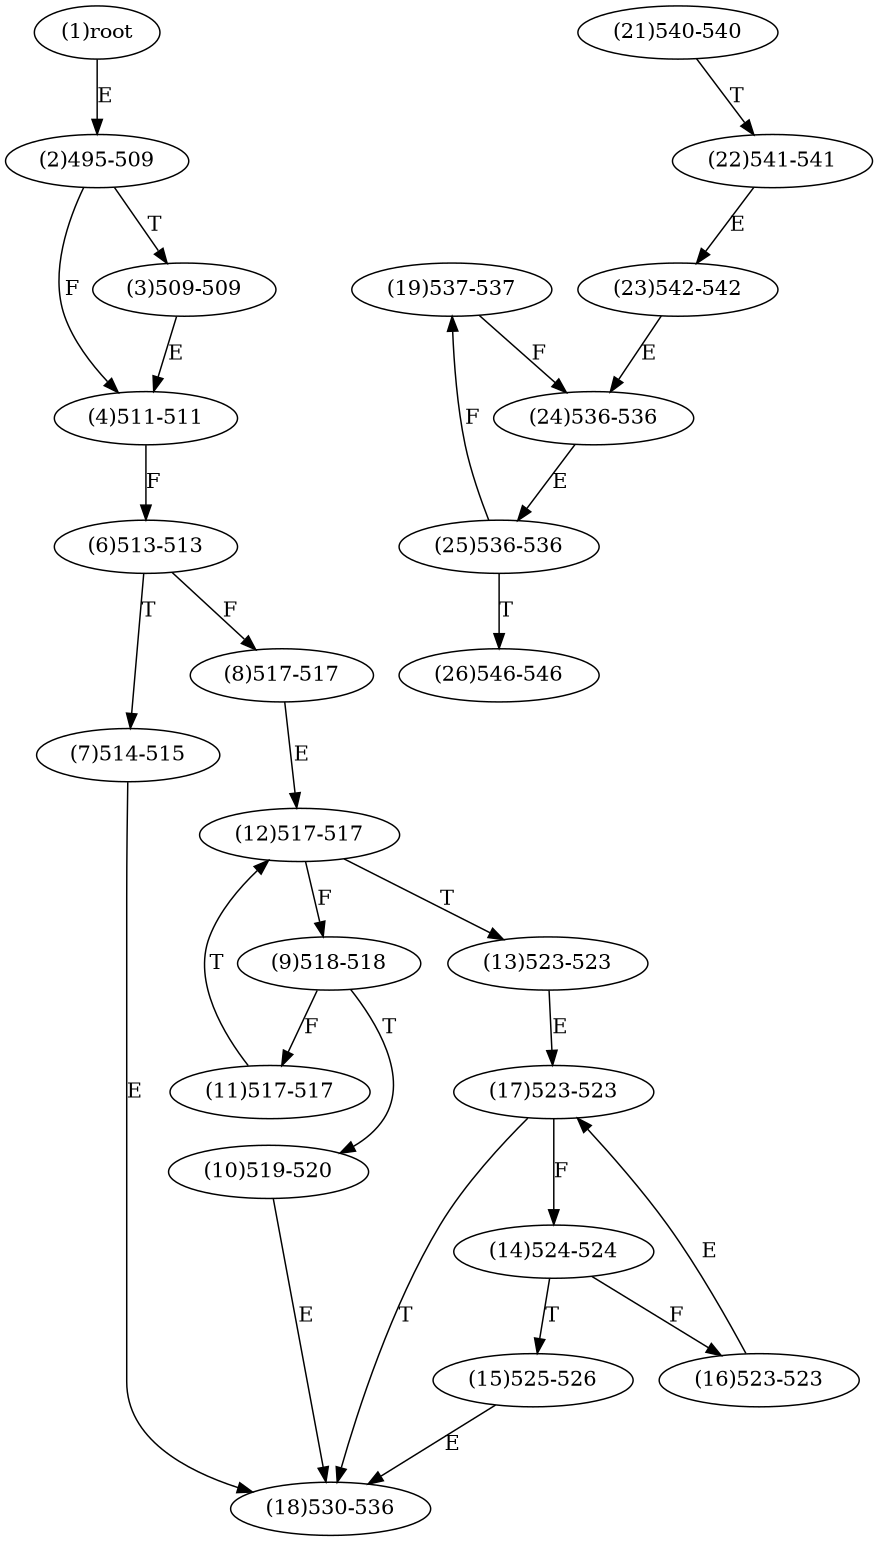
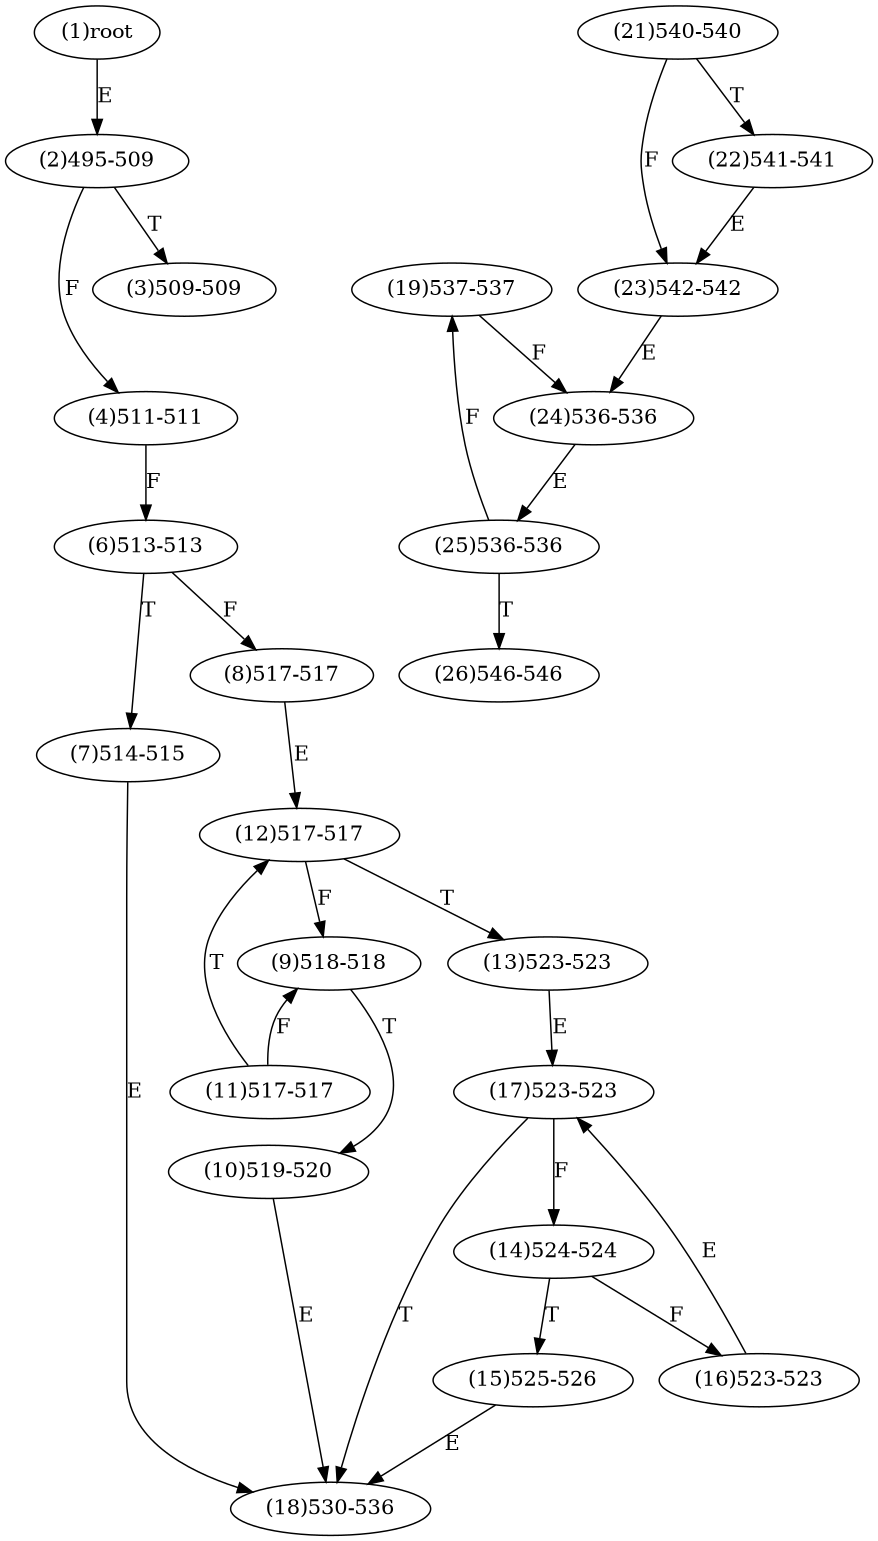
edge "(21)540-540" -> "(23)542-542": added, label "F"
edge "(3)509-509" -> "(4)511-511": removed, label "E"
edge "(9)518-518" -> "(11)517-517": reversed
